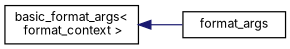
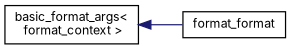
node "format_args": label "format_args" -> "format_format"
